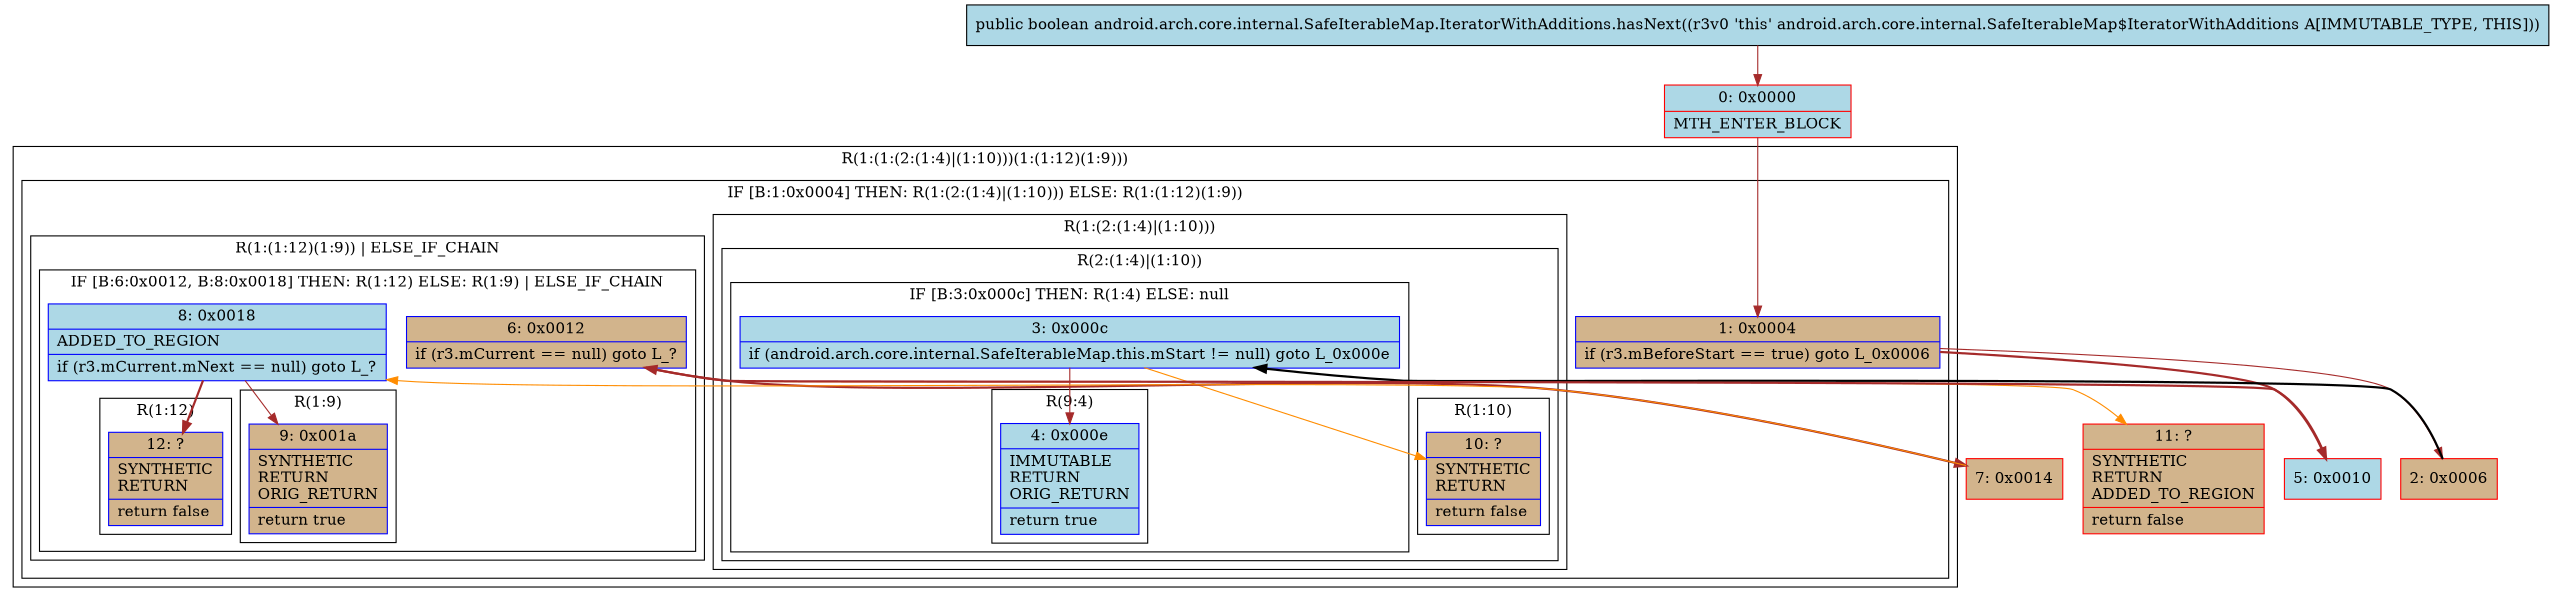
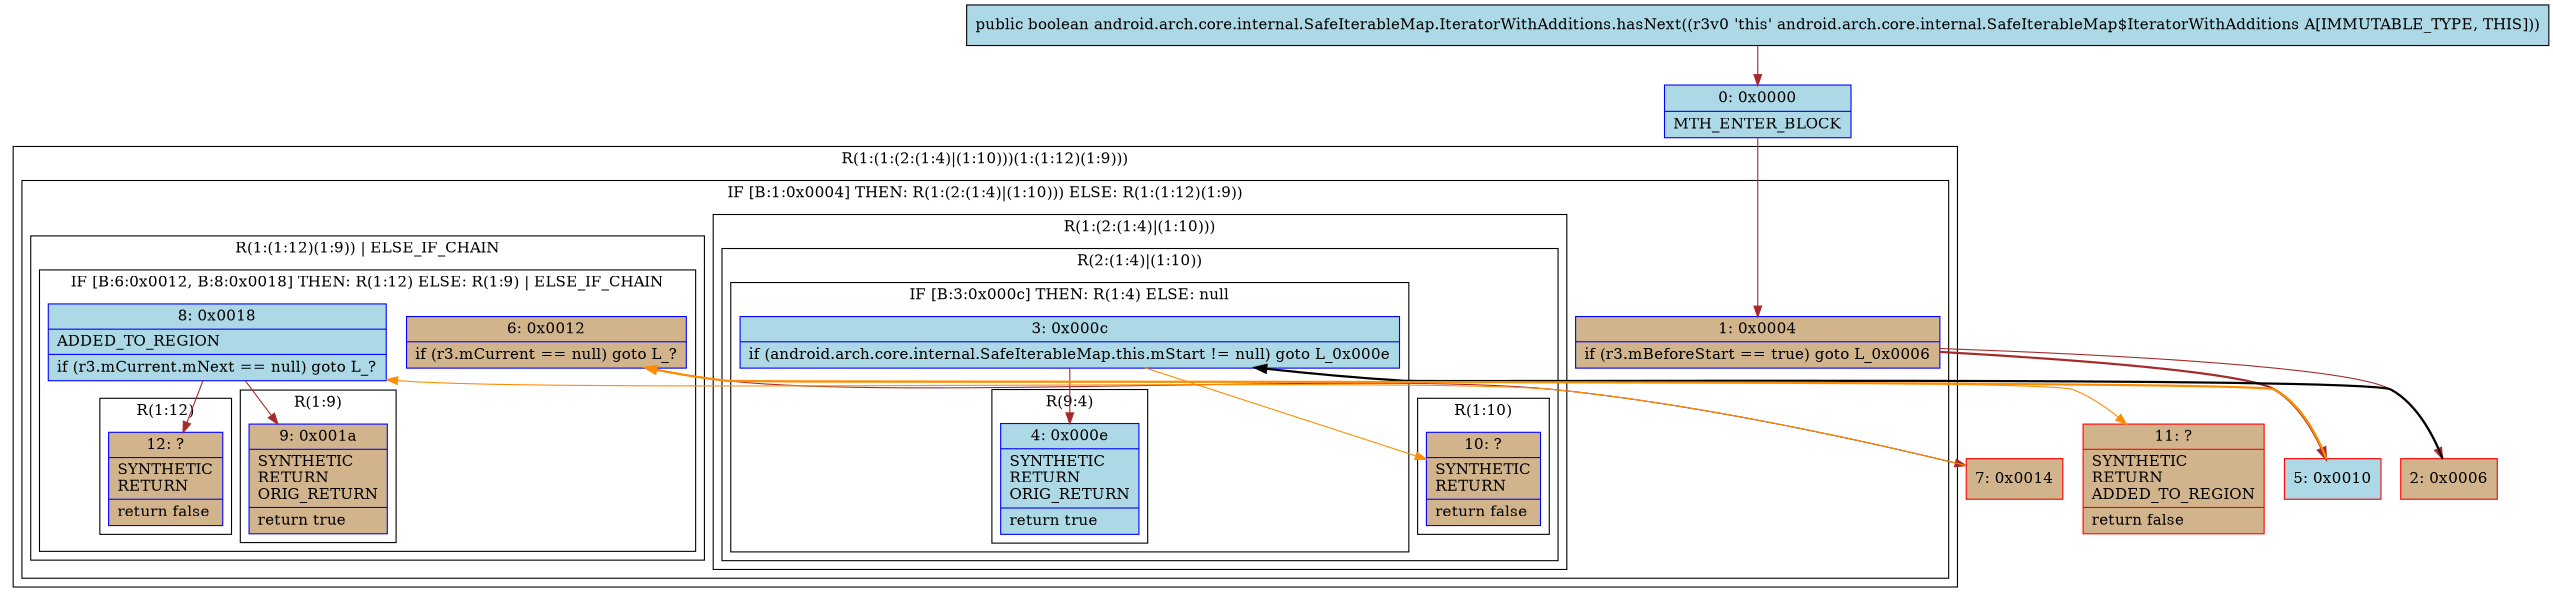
node "0: 0x0000": color red -> blue
edge "5: 0x0010" -> "6: 0x0012": color brown -> darkorange
edge "6: 0x0012" -> "7: 0x0014": style bold -> solid
edge "8: 0x0018" -> "12: ?": style bold -> solid
node "4: 0x000e": text "IMMUTABLE" -> "SYNTHETIC"
